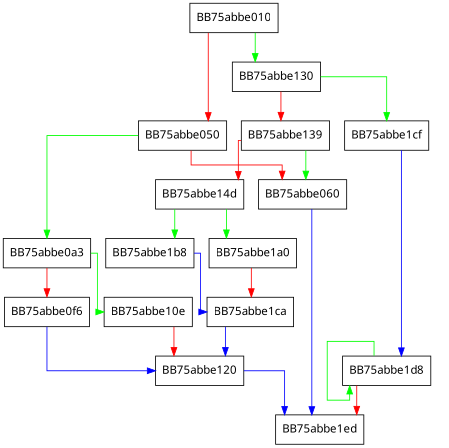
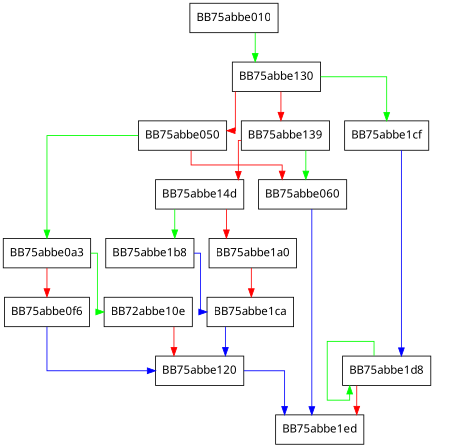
edge "BB75abbe010" -> "BB75abbe050": now "BB75abbe130" -> "BB75abbe050"
edge "BB75abbe14d" -> "BB75abbe1a0": color green -> red
node "BB75abbe10e": label "BB75abbe10e" -> "BB72abbe10e"
